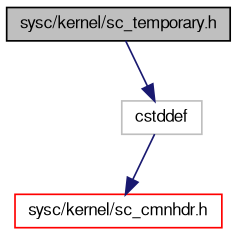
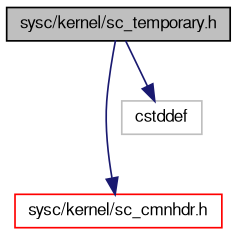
edge "cstddef" -> "sysc/kernel/sc_cmnhdr.h": now "sysc/kernel/sc_temporary.h" -> "sysc/kernel/sc_cmnhdr.h"
